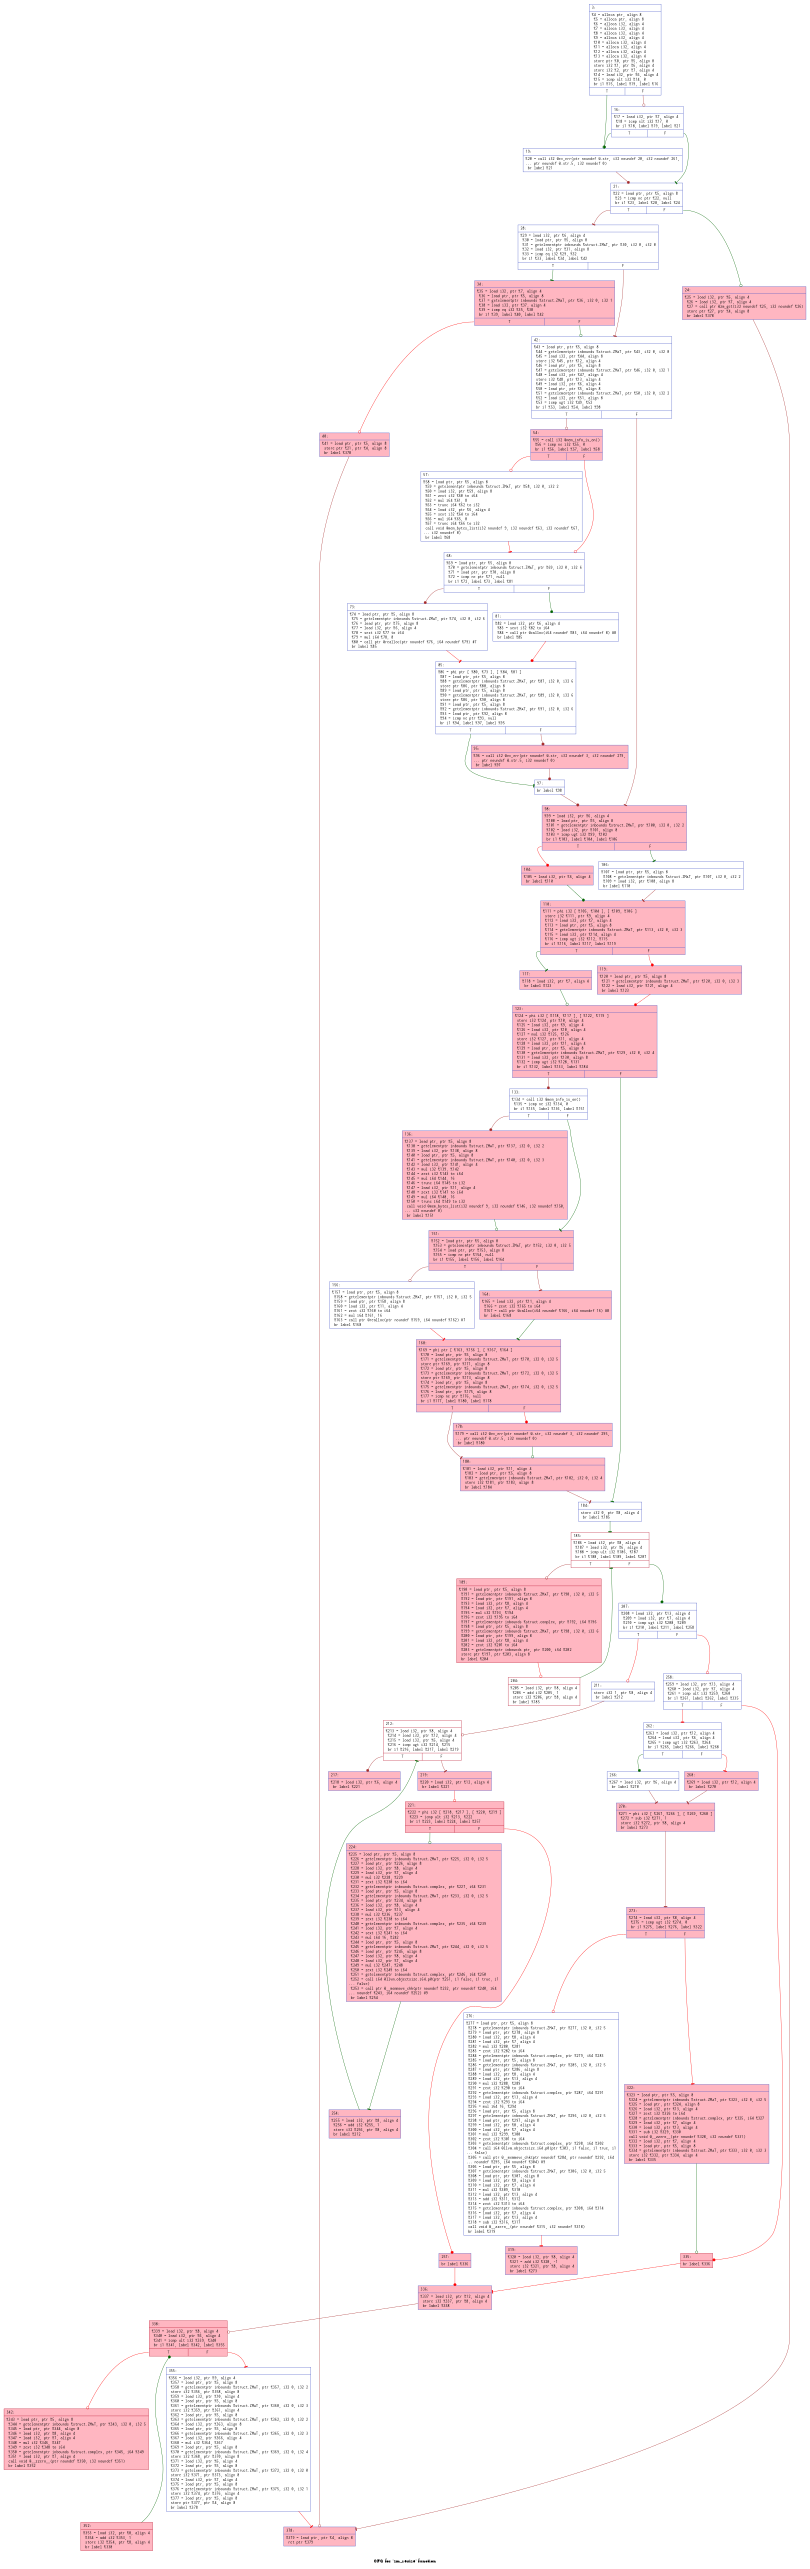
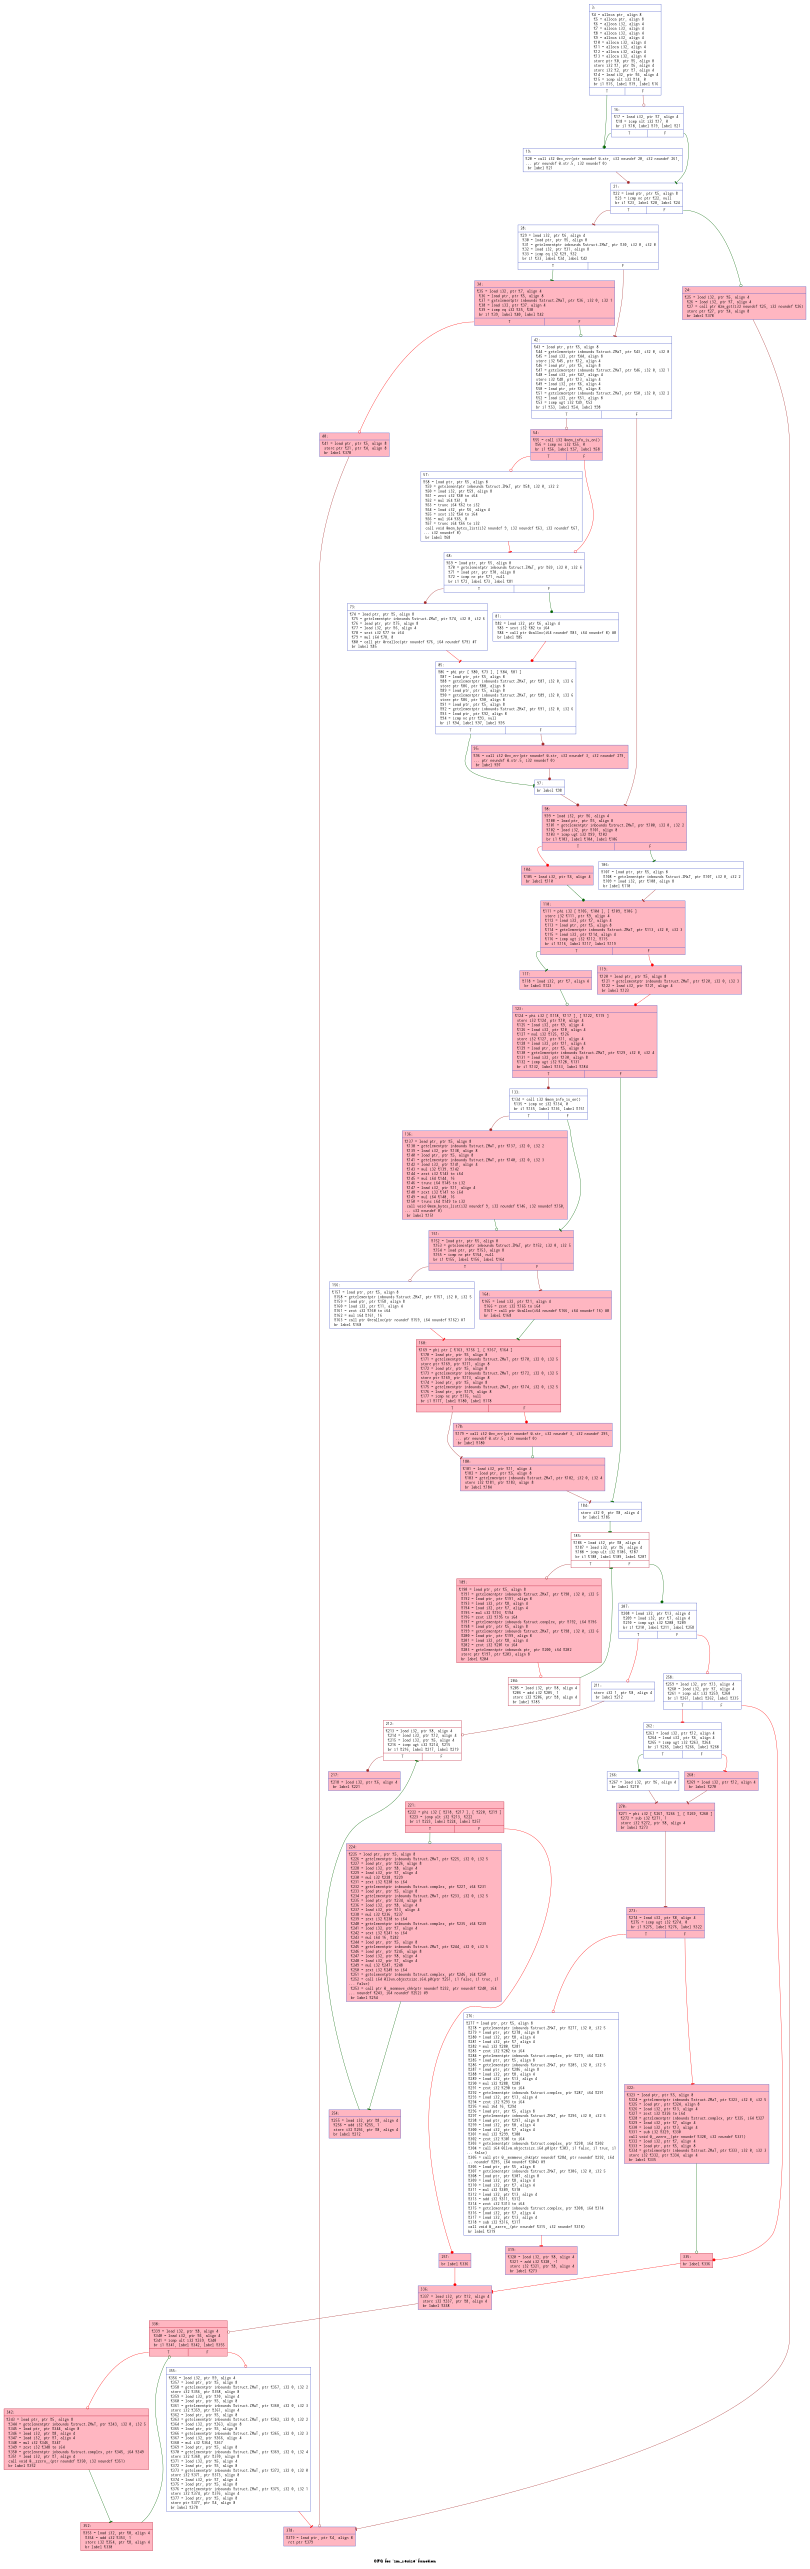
node "168:": color #3d50c3ff -> #b70d28ff
node "219:": removed
edge "338:" -> "355:": arrowhead tee -> odot
edge "352:" -> "338:": arrowhead dot -> odot
edge "342:" -> "352:": added
